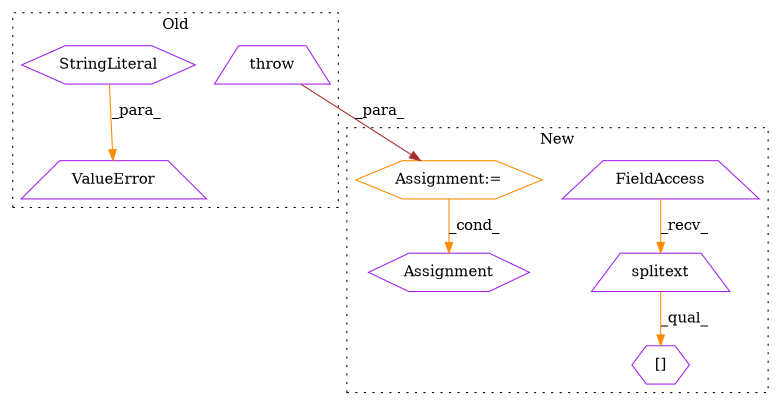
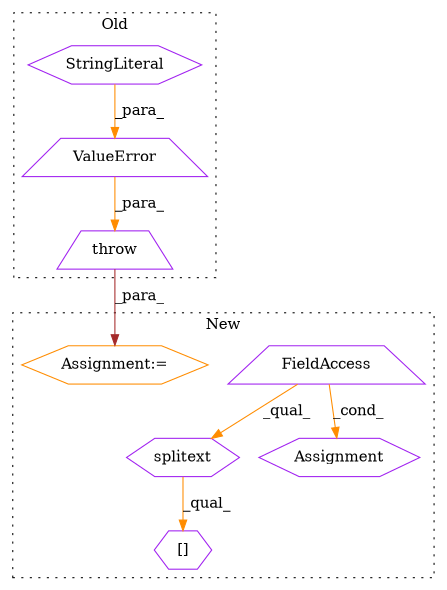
edge "ValueError" -> "throw": added, label "_para_"
edge "Assignment:=" -> "Assignment": now "FieldAccess" -> "Assignment"
edge "FieldAccess" -> "splitext": label "_recv_" -> "_qual_"
node "splitext": shape trapezium -> hexagon
